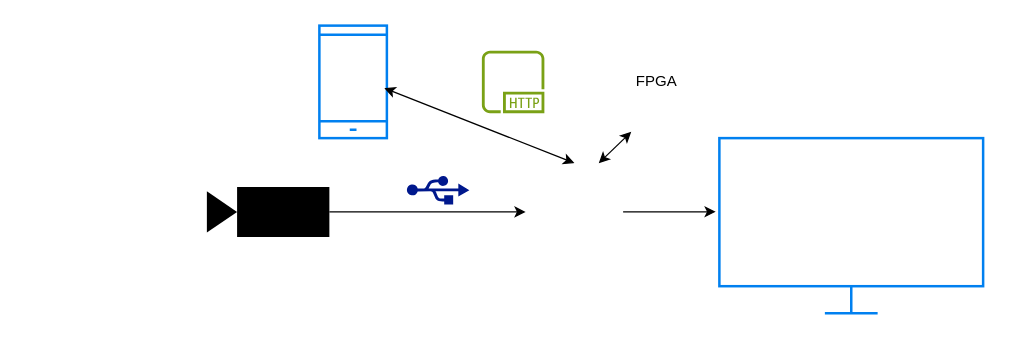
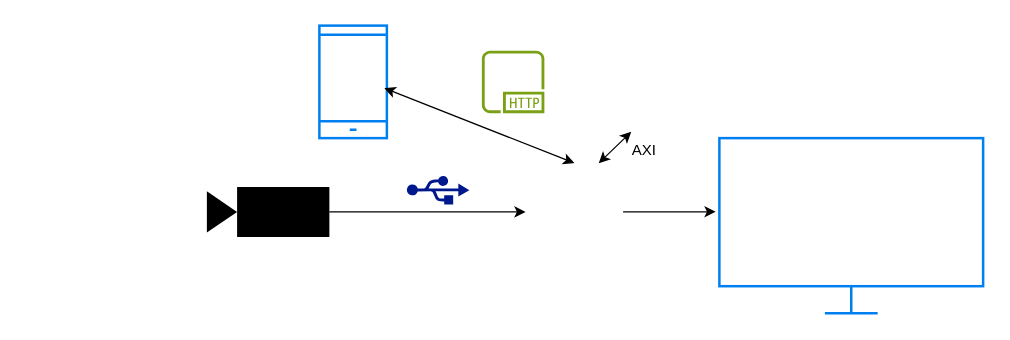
node "FPGA": removed
node "AXI": added
